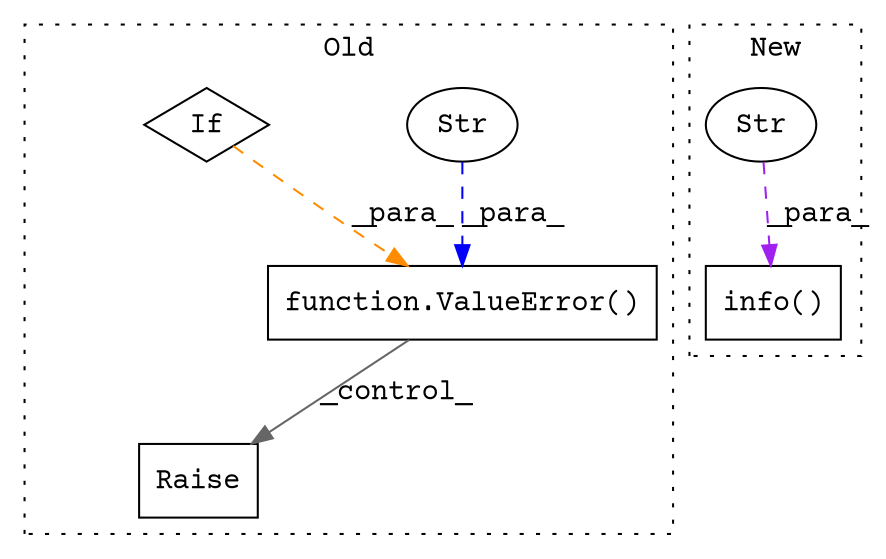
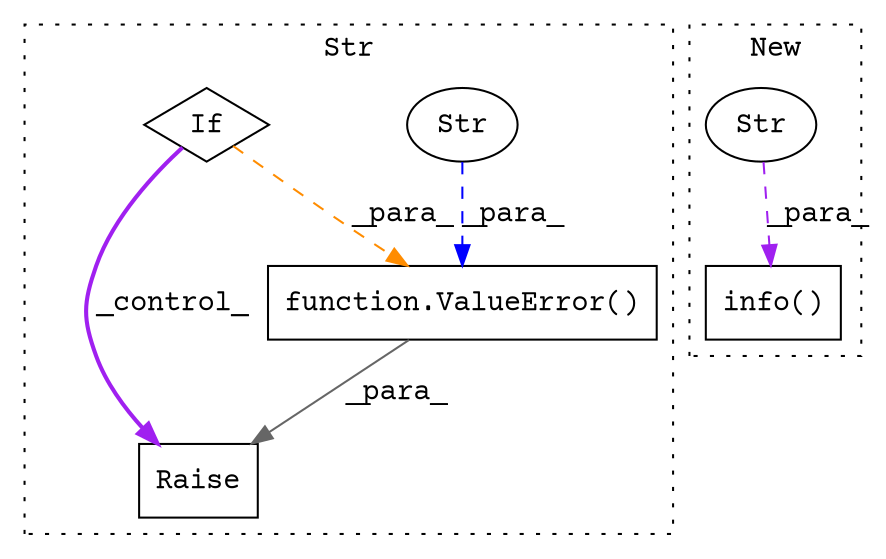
cluster "Old": label "Old" -> "Str"
edge "If" -> "Raise": added, label "_control_"
edge "function.ValueError()" -> "Raise": label "_control_" -> "_para_"
